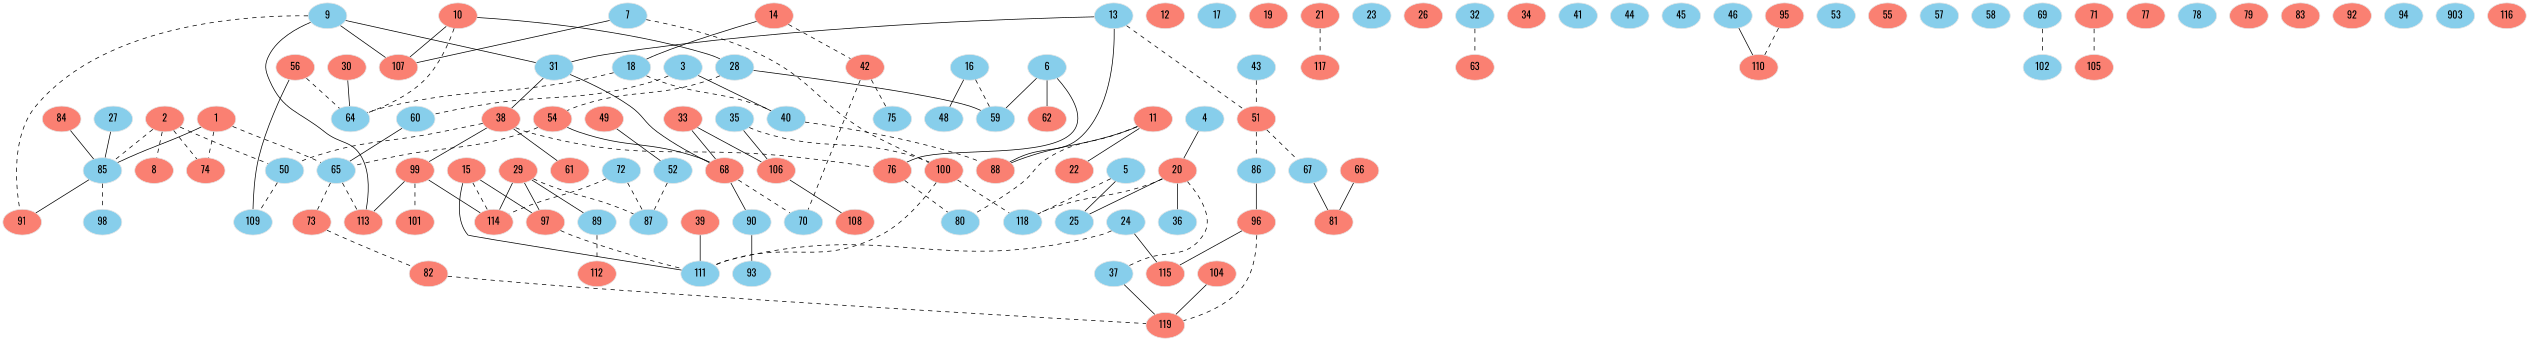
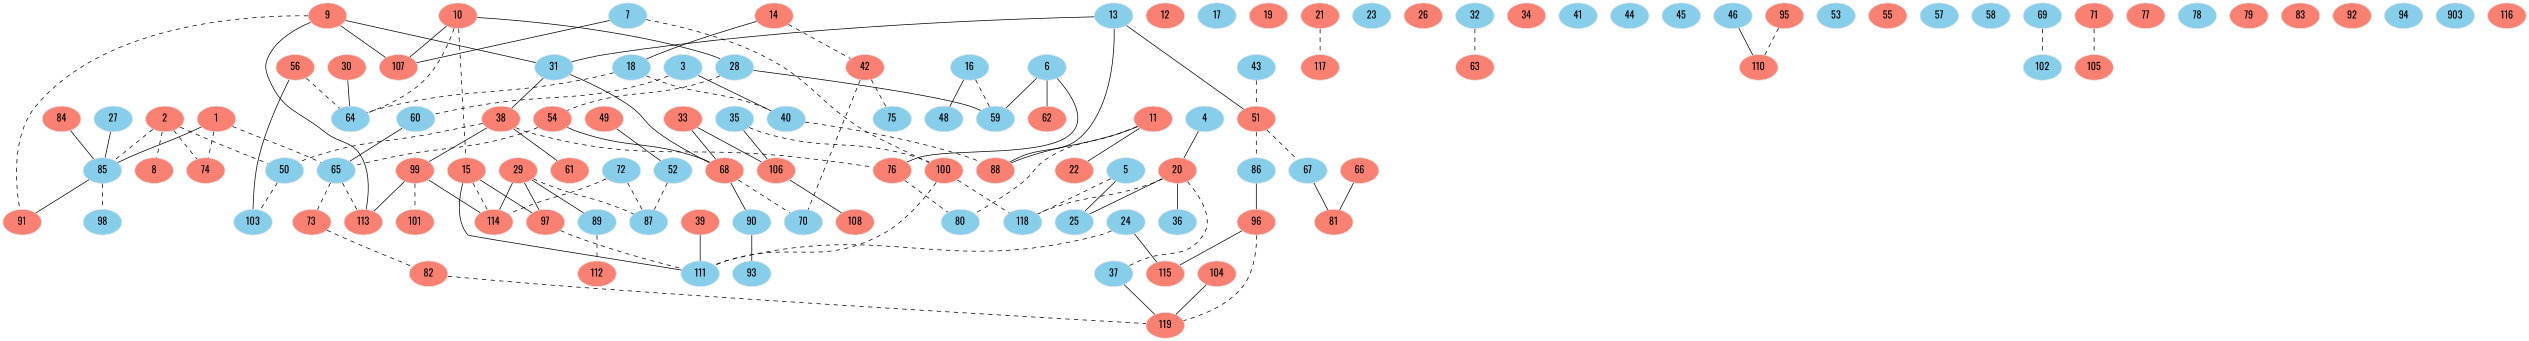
node "9": fillcolor skyblue -> salmon
edge "13" -- "51": style dashed -> solid
edge "10" -- "15": added
node "109": label "109" -> "103"
